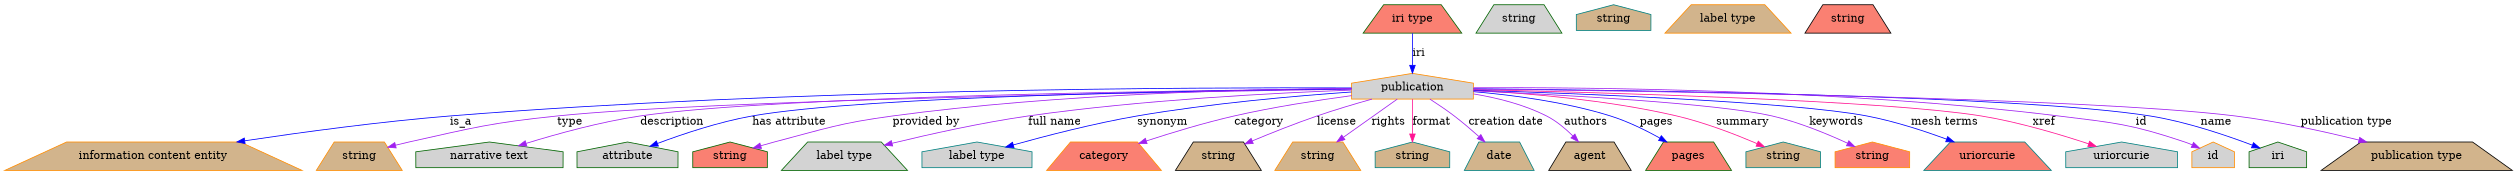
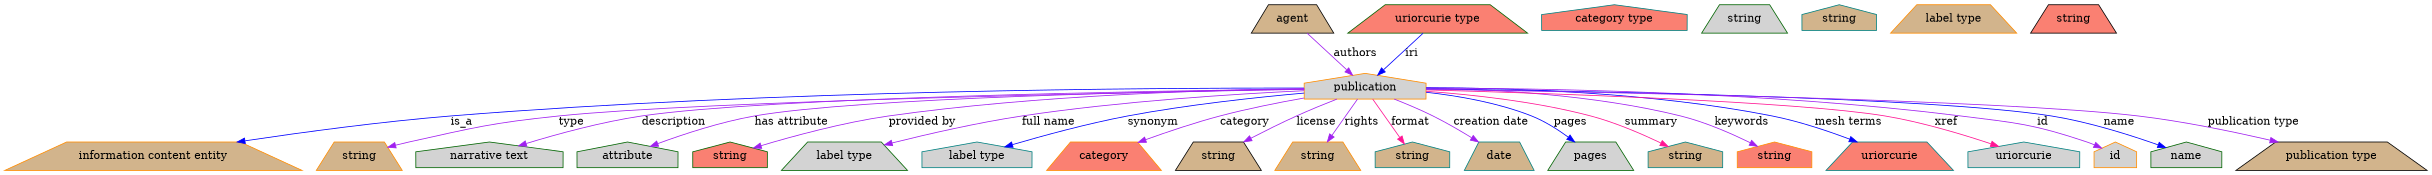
node "iri type": label "iri type" -> "uriorcurie type"
node "category type": added
edge "publication" -> "attribute": color blue -> purple
edge "publication" -> "agent": reversed
node "pages": fillcolor salmon -> lightgrey
node "iri": label "iri" -> "name"
